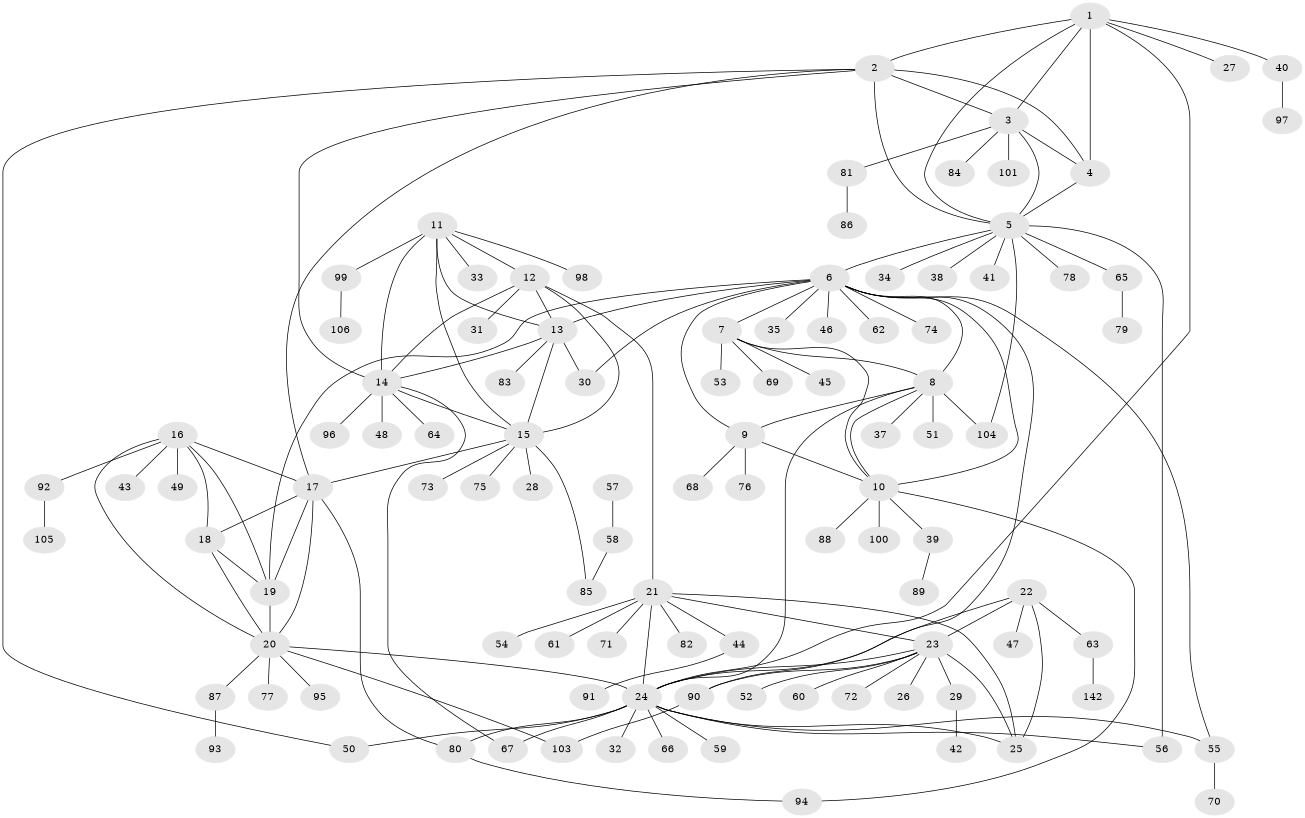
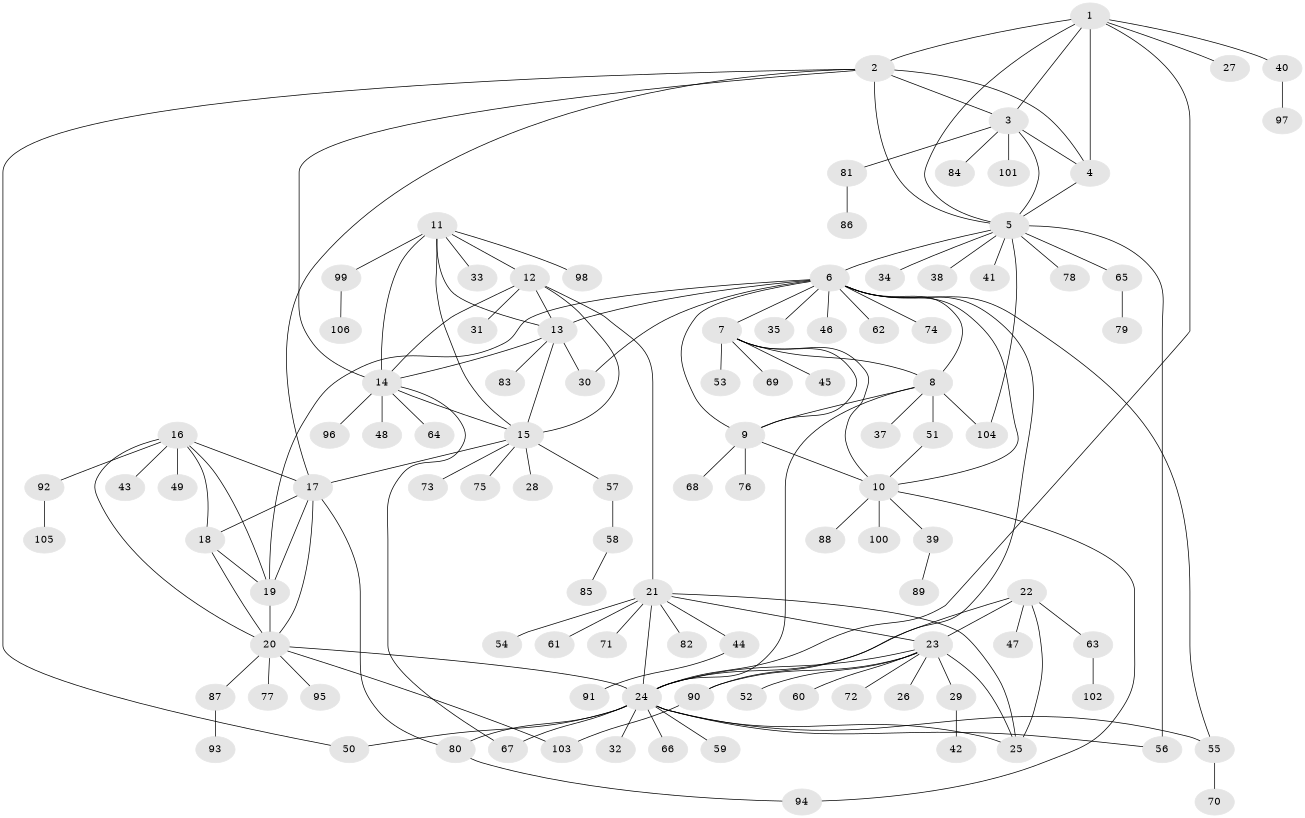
edge "7" -- "9": added
edge "8" -- "10": now "51" -- "10"
edge "15" -- "85": now "15" -- "57"
node "142": label "142" -> "102"
